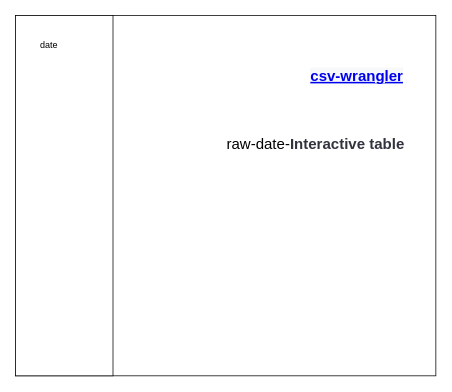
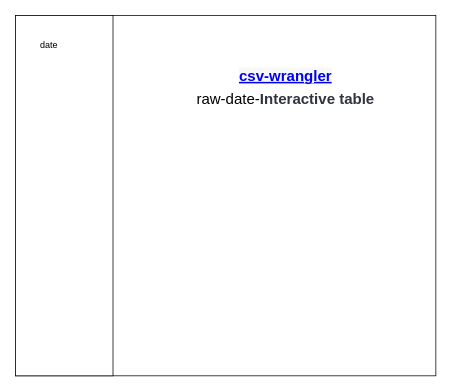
node "csv-wrangler": moved (357, 75) -> (285, 75)
node "raw-date-Interactive table": moved (315, 143) -> (285, 98)
